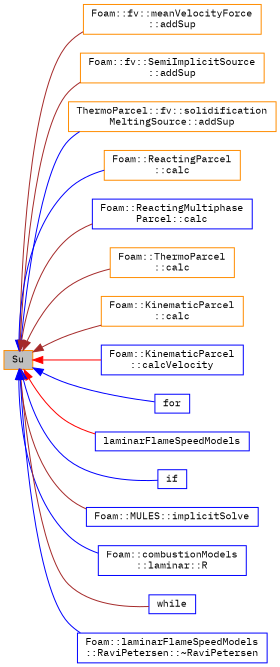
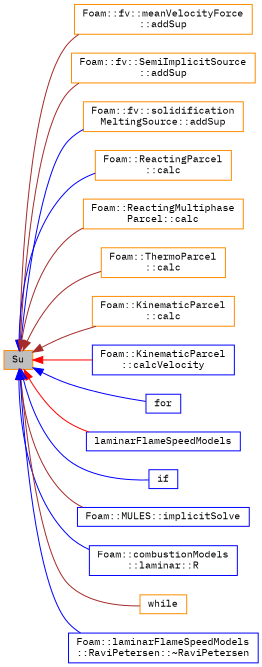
node "ThermoParcel::fv::solidification MeltingSource::addSup": label "ThermoParcel::fv::solidification MeltingSource::addSup" -> "Foam::fv::solidification MeltingSource::addSup"
node "Foam::ReactingMultiphase Parcel::calc": color blue -> darkorange
node "while": color blue -> darkorange
